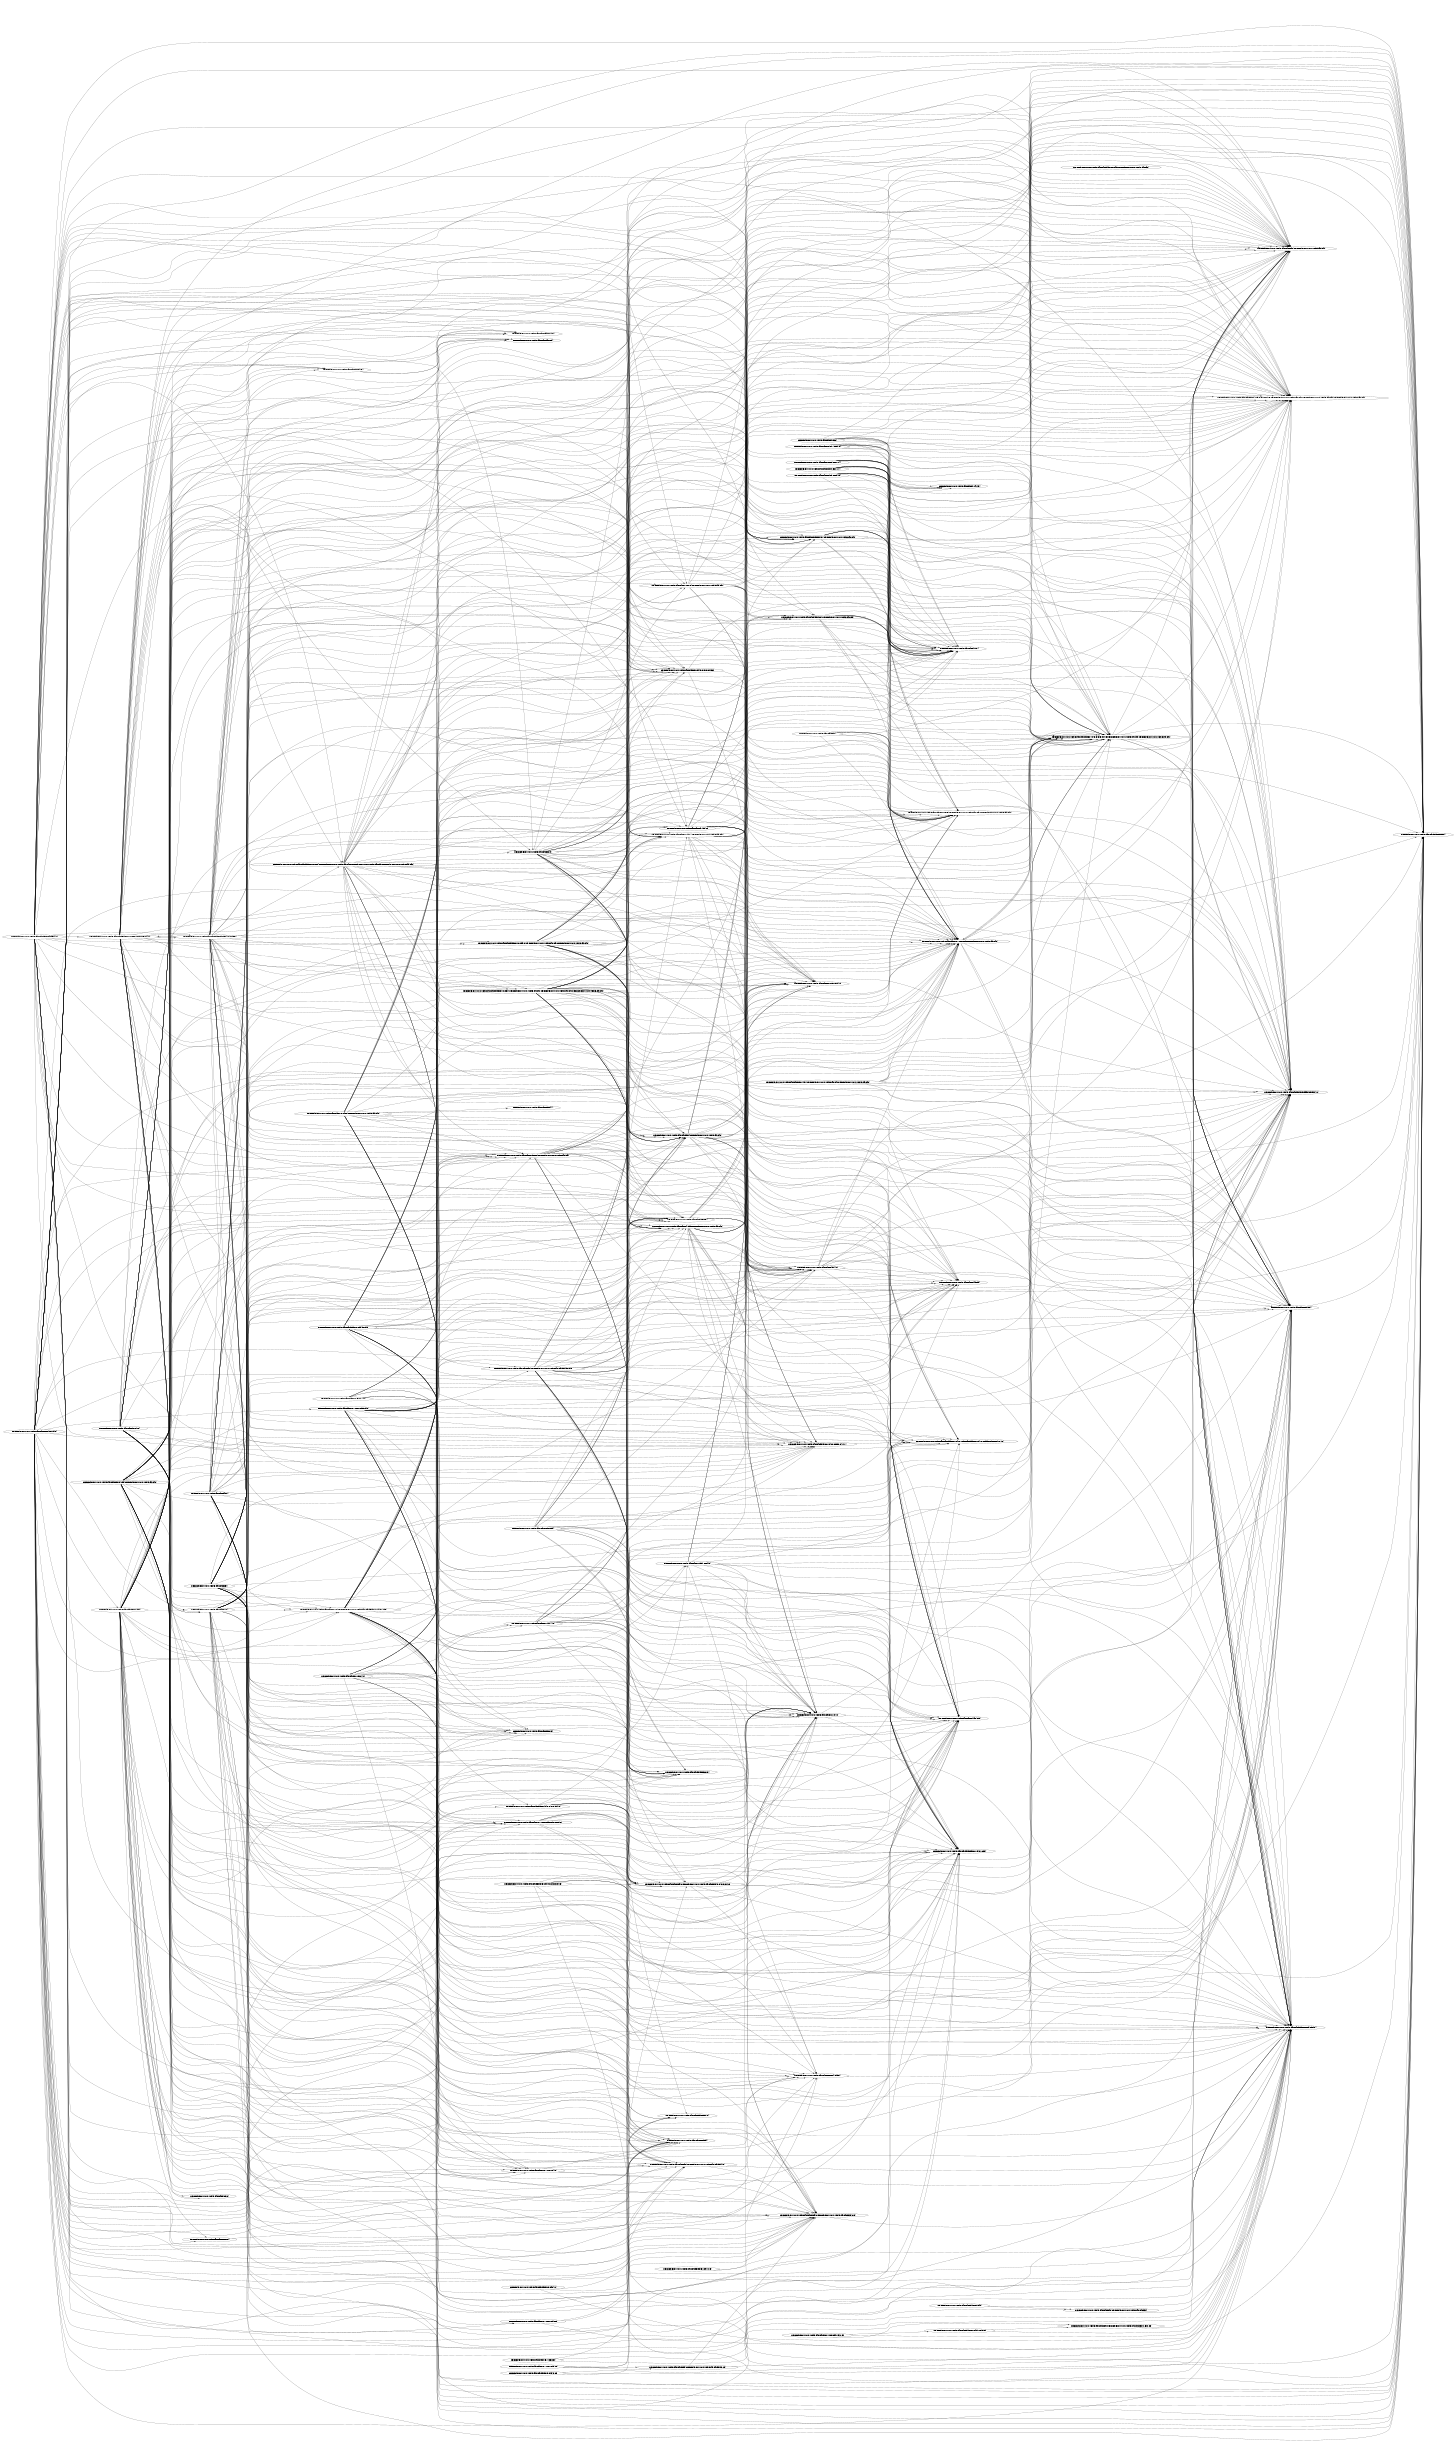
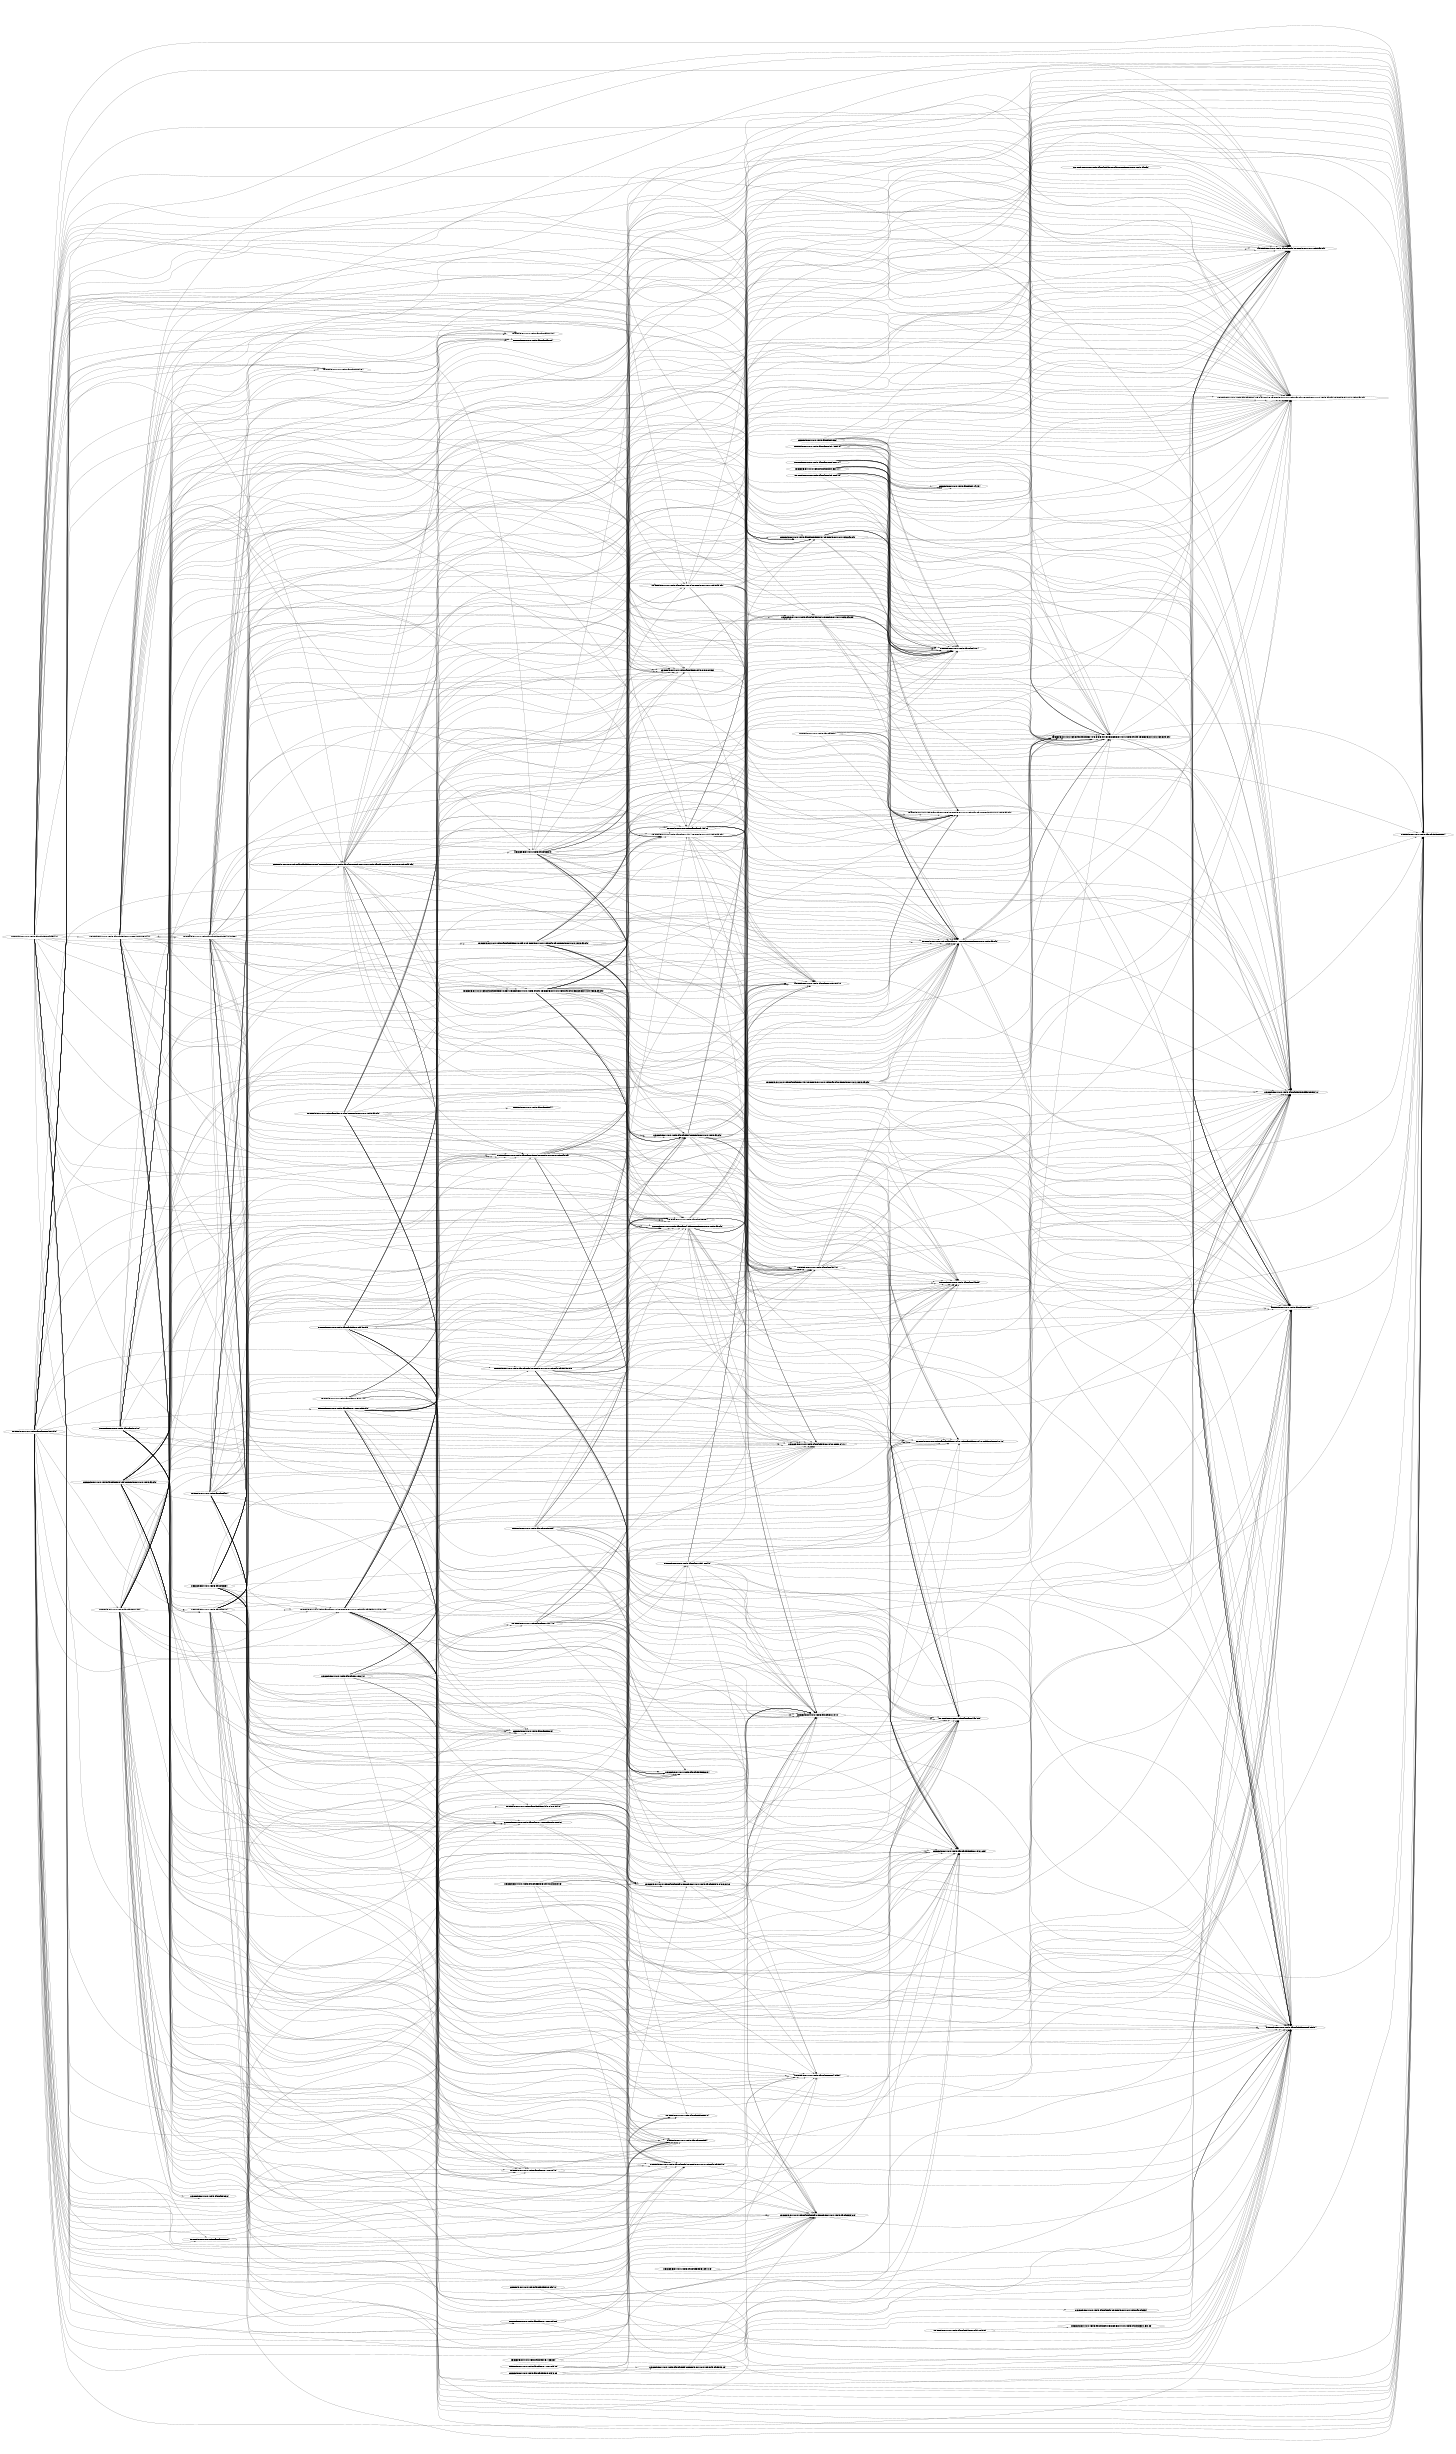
node "org.apache.commons.math3.dfp$DfpField#newDfp()": removed
node "org.apache.commons.math3.dfp$Dfp#newInstance(byte,byte)": removed
